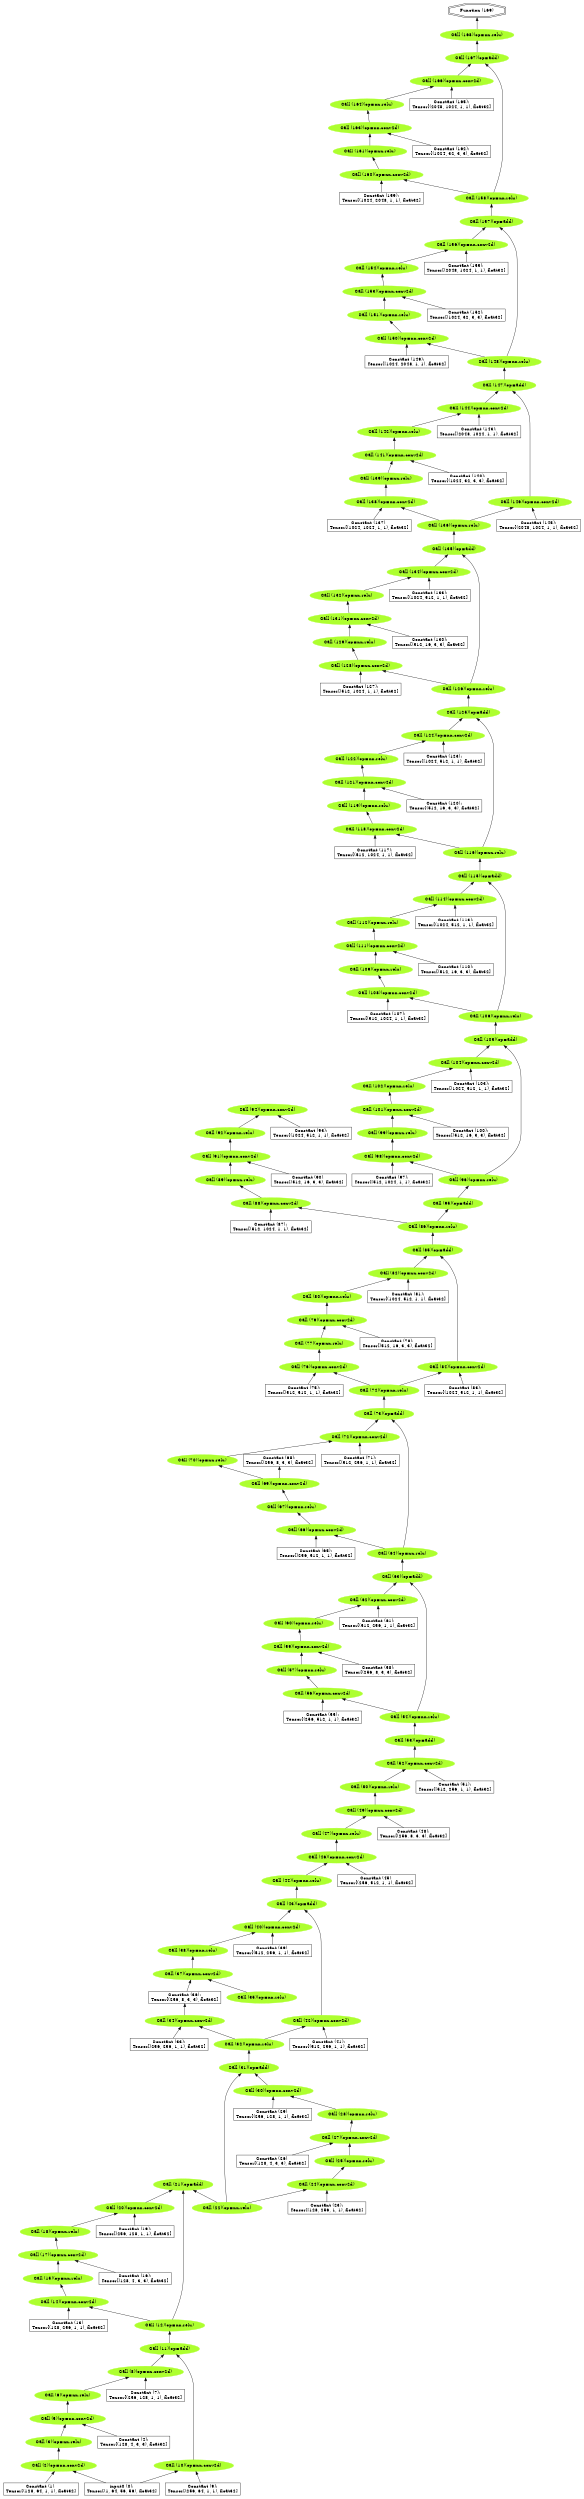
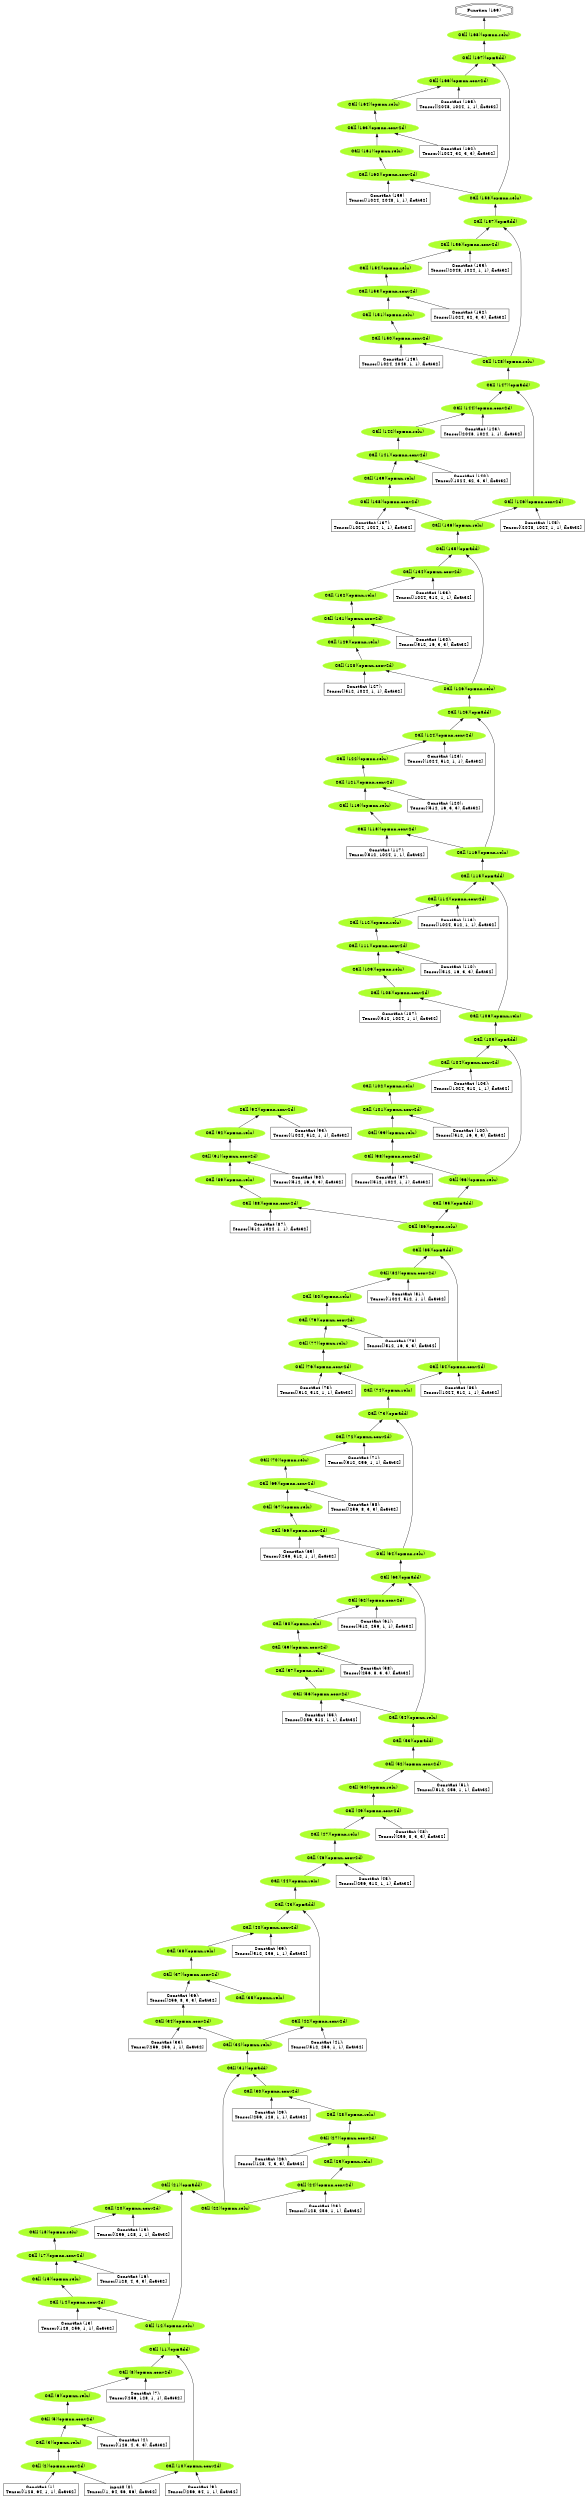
node "Call (74)(op=nn.relu)": shape ellipse -> box
edge "Call (69)(op=nn.conv2d)" -> "Constant (68): Tensor[(256, 8, 3, 3), float32]": reversed
